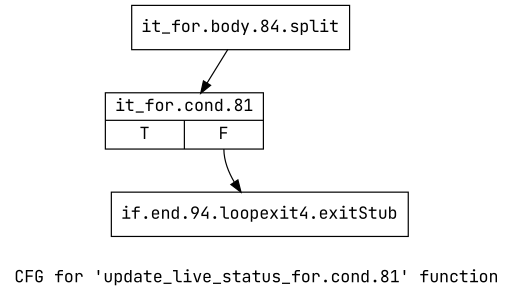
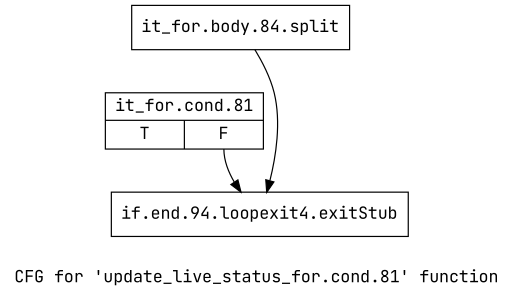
edge "it_for.body.84.split" -> "it_for.cond.81": now "it_for.body.84.split" -> "if.end.94.loopexit4.exitStub"
